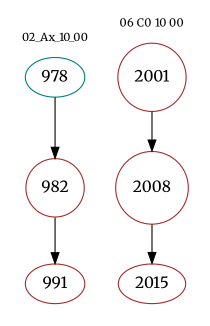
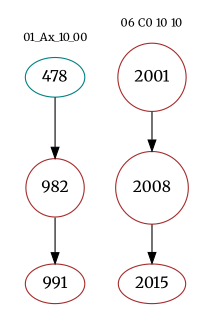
cluster "06_C0_10_00": label "06_C0_10_00" -> "06_C0_10_10"
cluster "02_Ax_10_00": label "02_Ax_10_00" -> "01_Ax_10_00"
node "978": label "978" -> "478"
